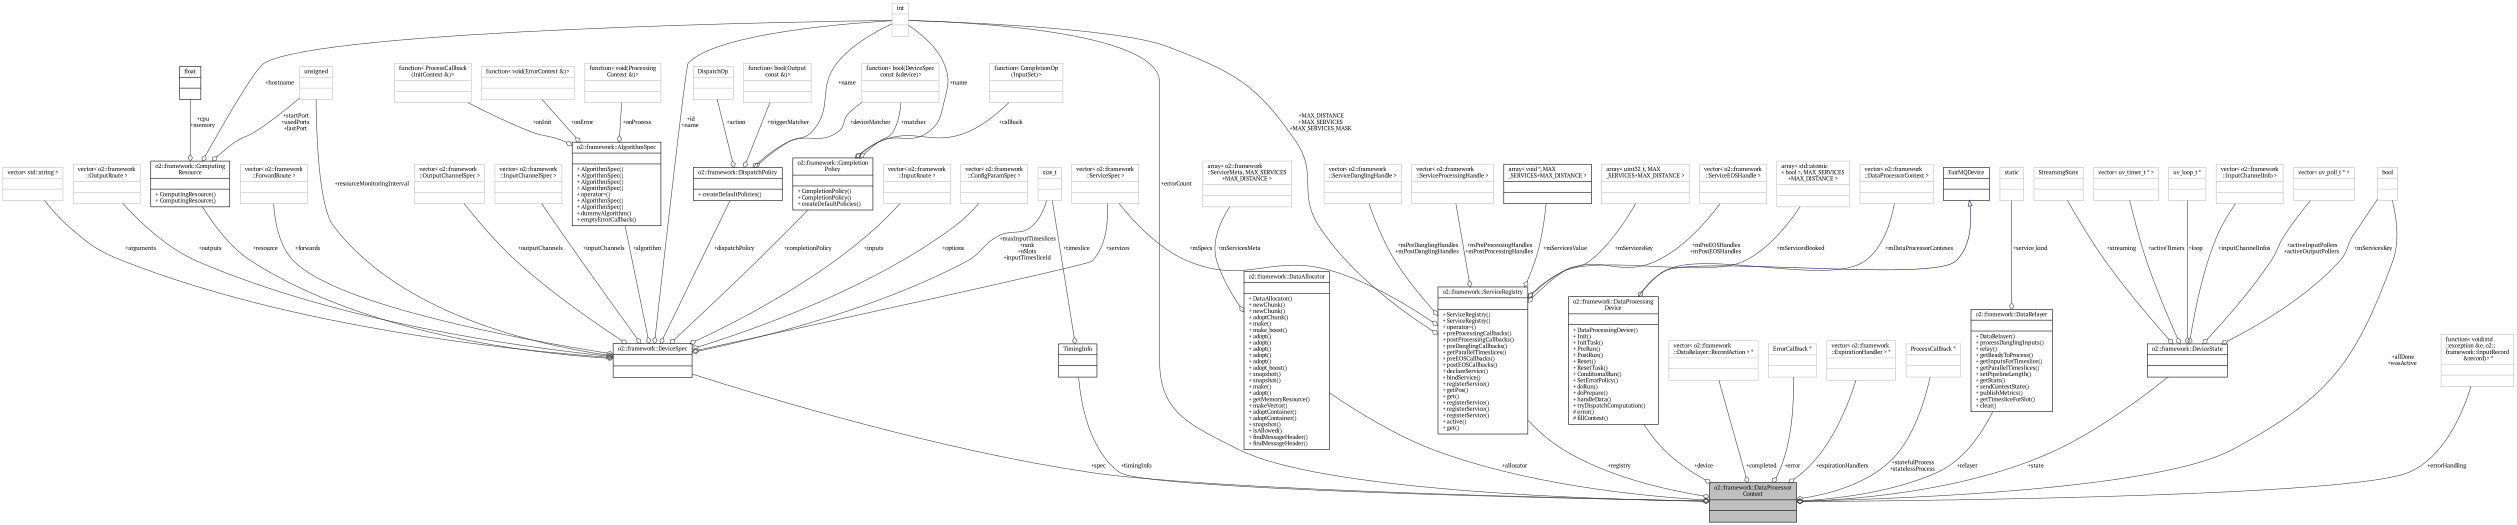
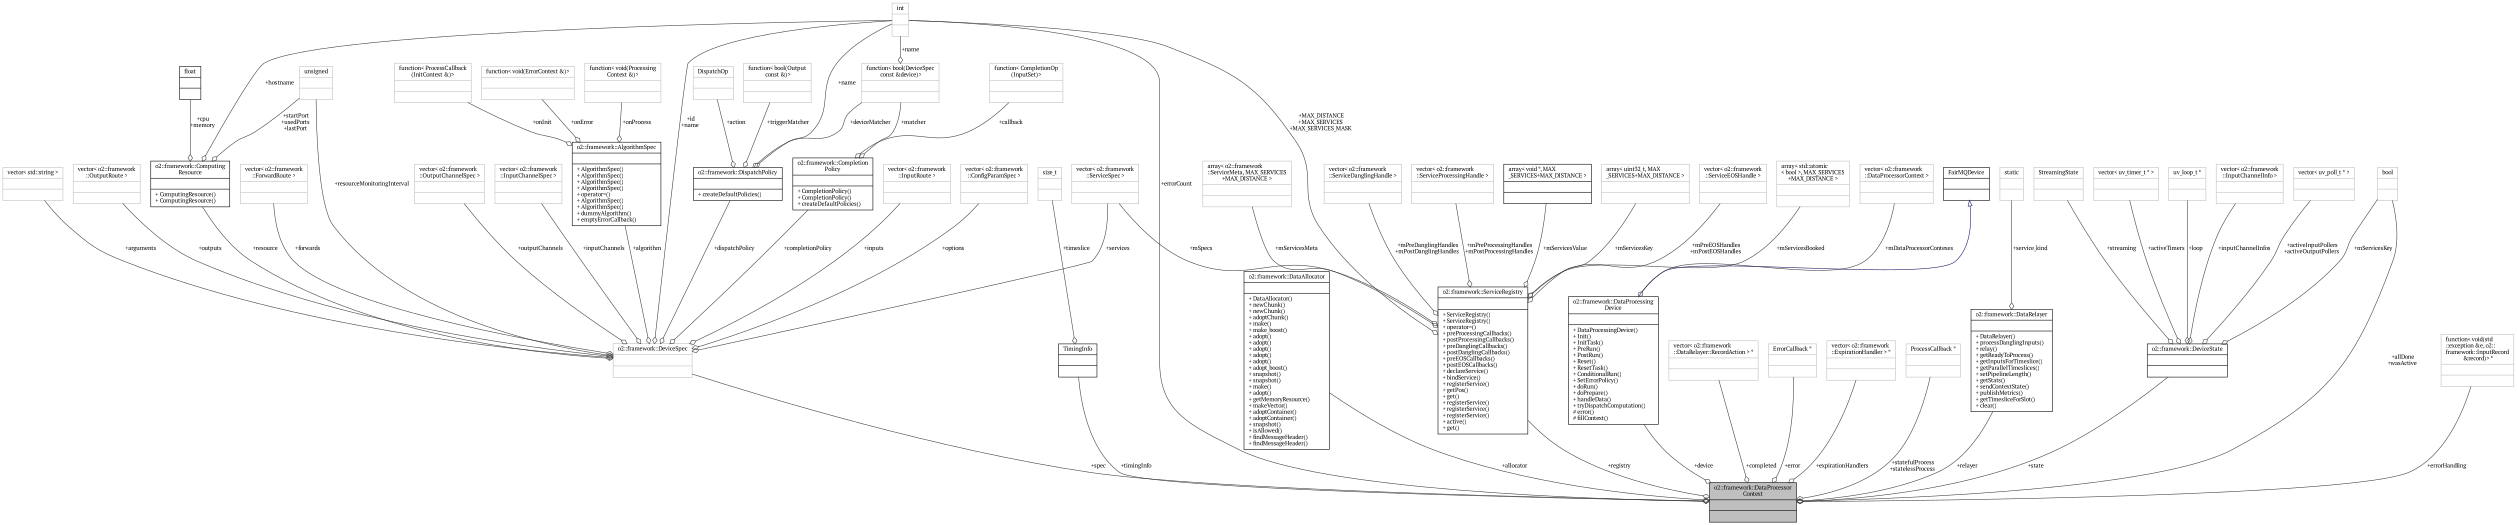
edge "int" -> "o2::framework::Completion": now "int" -> "function< bool(DeviceSpec"
edge "array< o2::framework" -> "o2::framework::DataAllocator": now "array< o2::framework" -> "o2::framework::ServiceRegistry"
edge "size_t" -> "o2::framework::DeviceSpec": removed, label "+maxInputTimeslices +rank +nSlots +inputTimesliceId"
node "o2::framework::ServiceRegistry": text "+ getParallelTimeslices()" -> "+ postDanglingCallbacks()"
node "o2::framework::DeviceSpec": color black -> grey75
